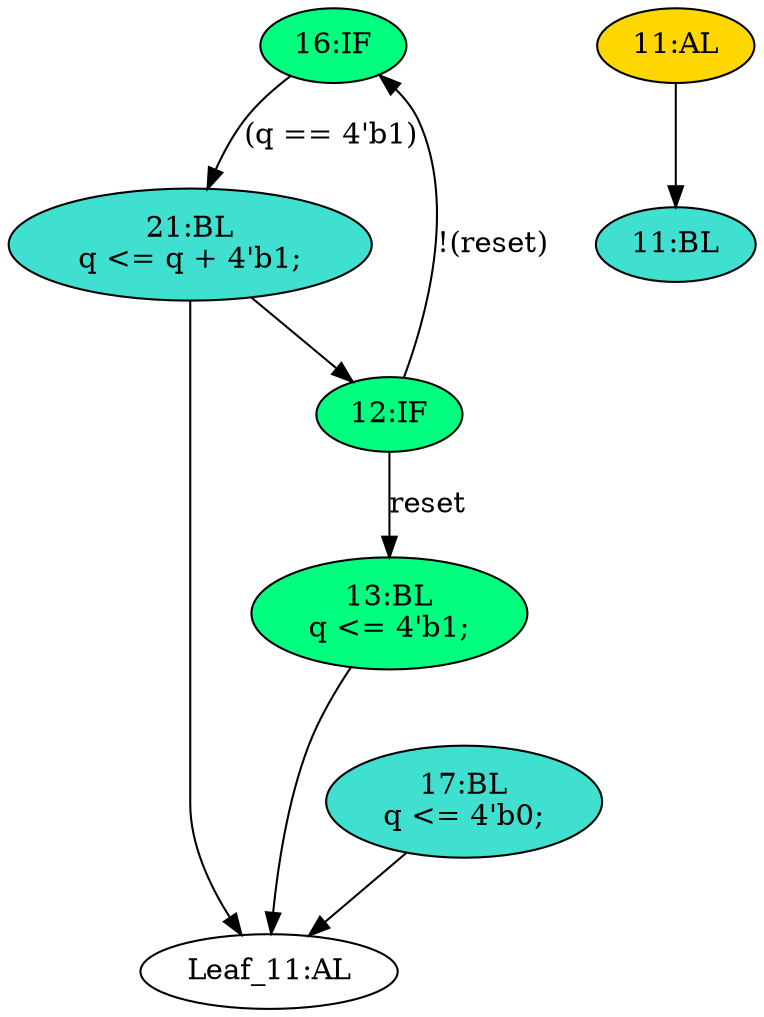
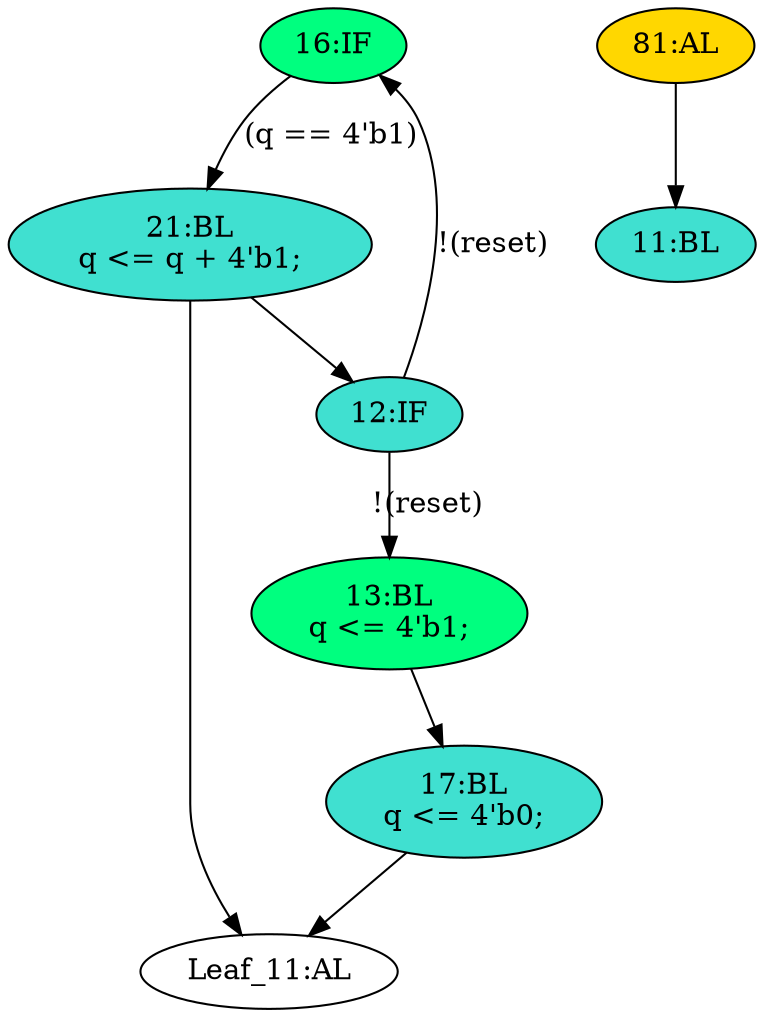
node "11:AL": label "11:AL" -> "81:AL"
node "12:IF": fillcolor springgreen -> turquoise
edge "12:IF" -> "13:BL q <= 4'b1;": label "reset" -> "!(reset)"
edge "13:BL q <= 4'b1;" -> "Leaf_11:AL": now "13:BL q <= 4'b1;" -> "17:BL q <= 4'b0;"
